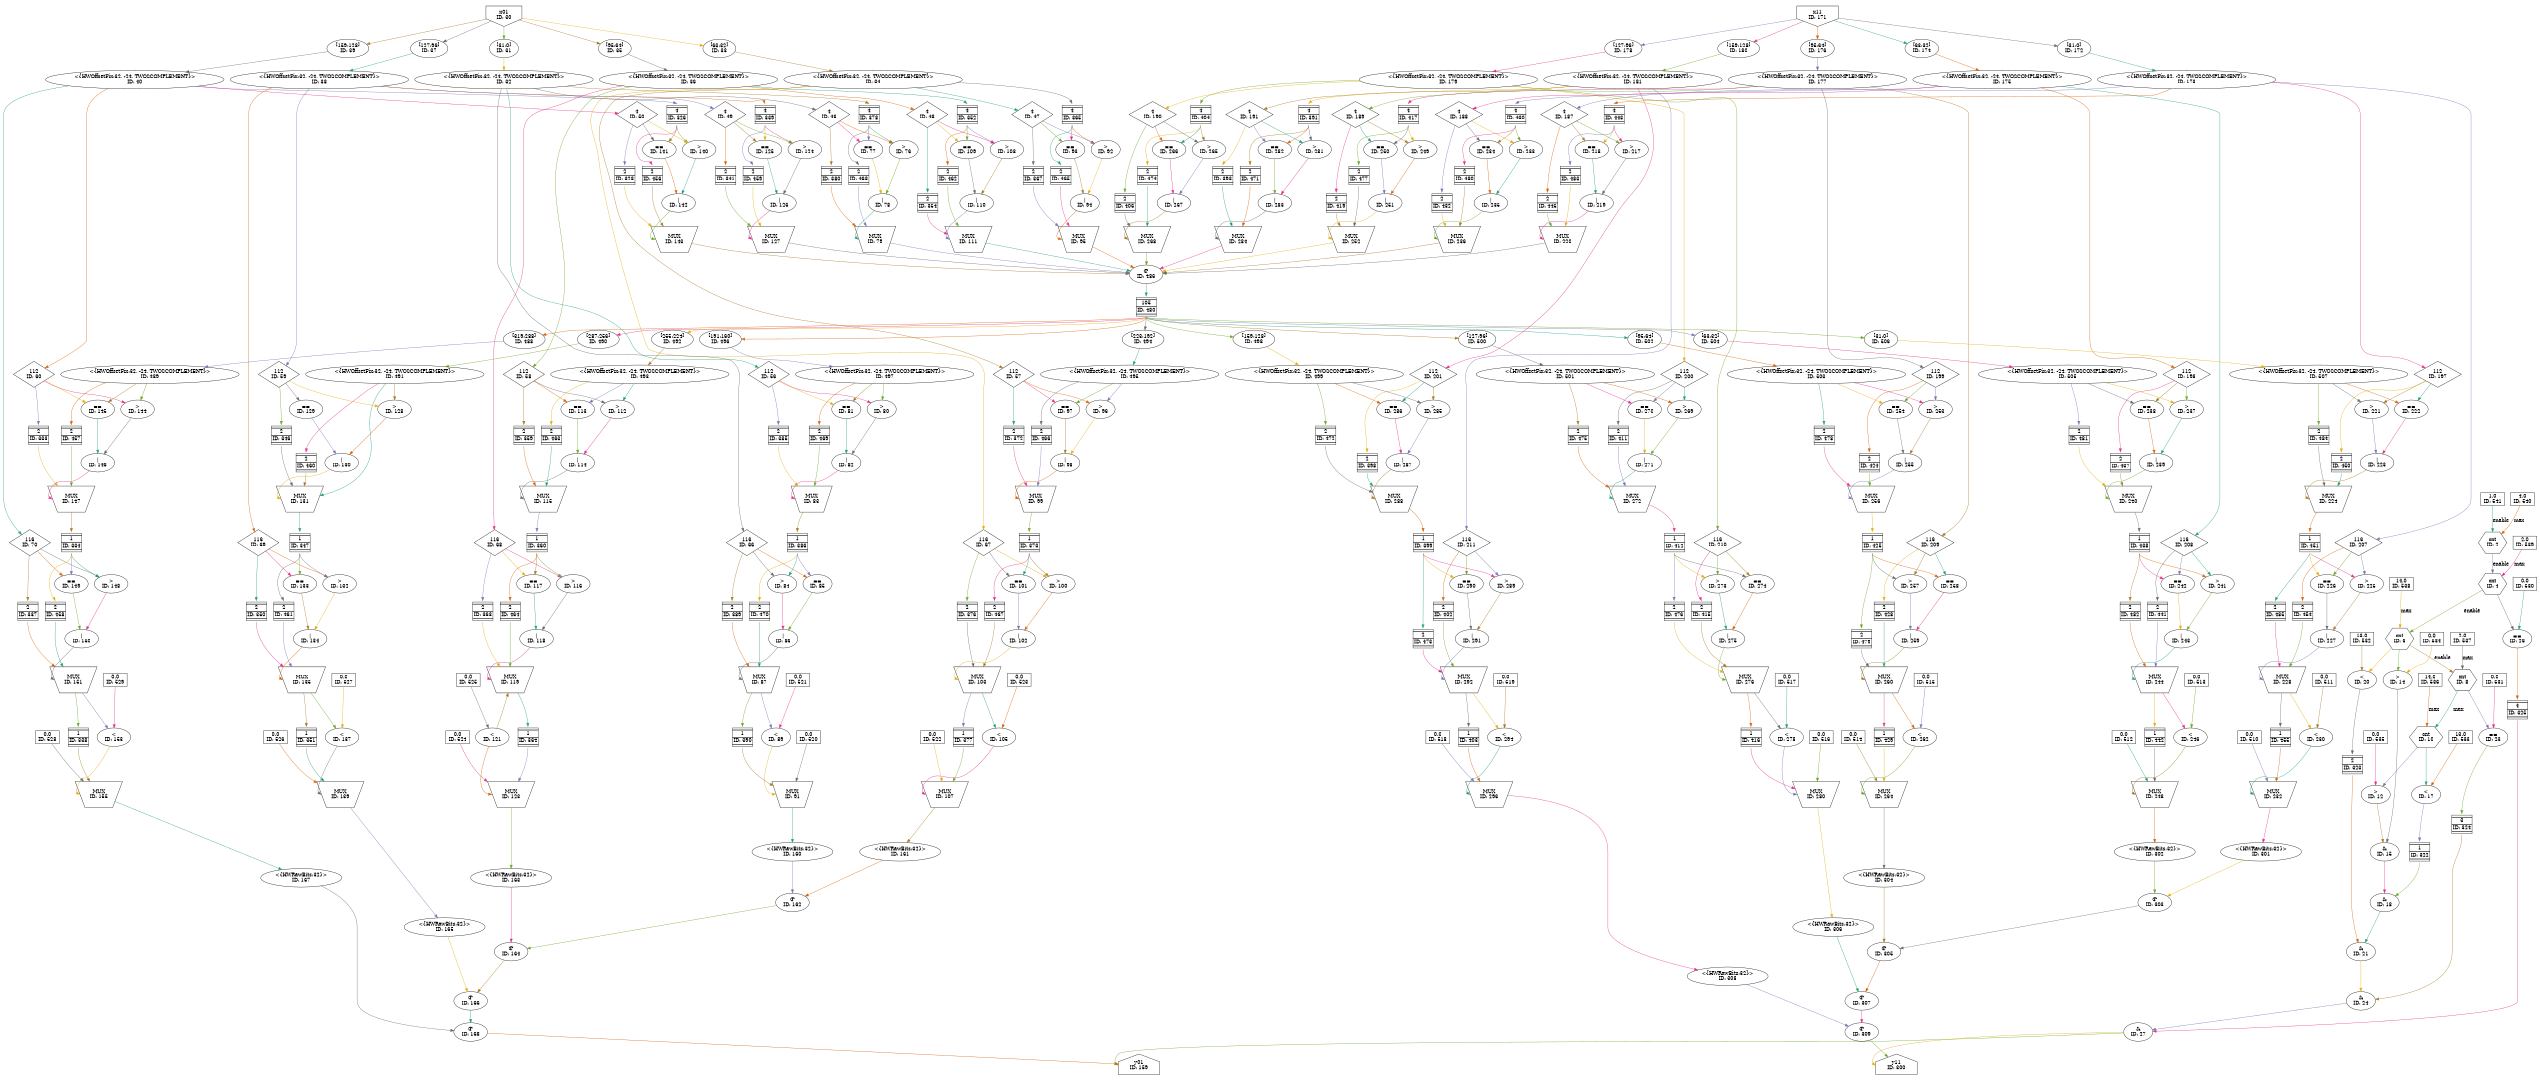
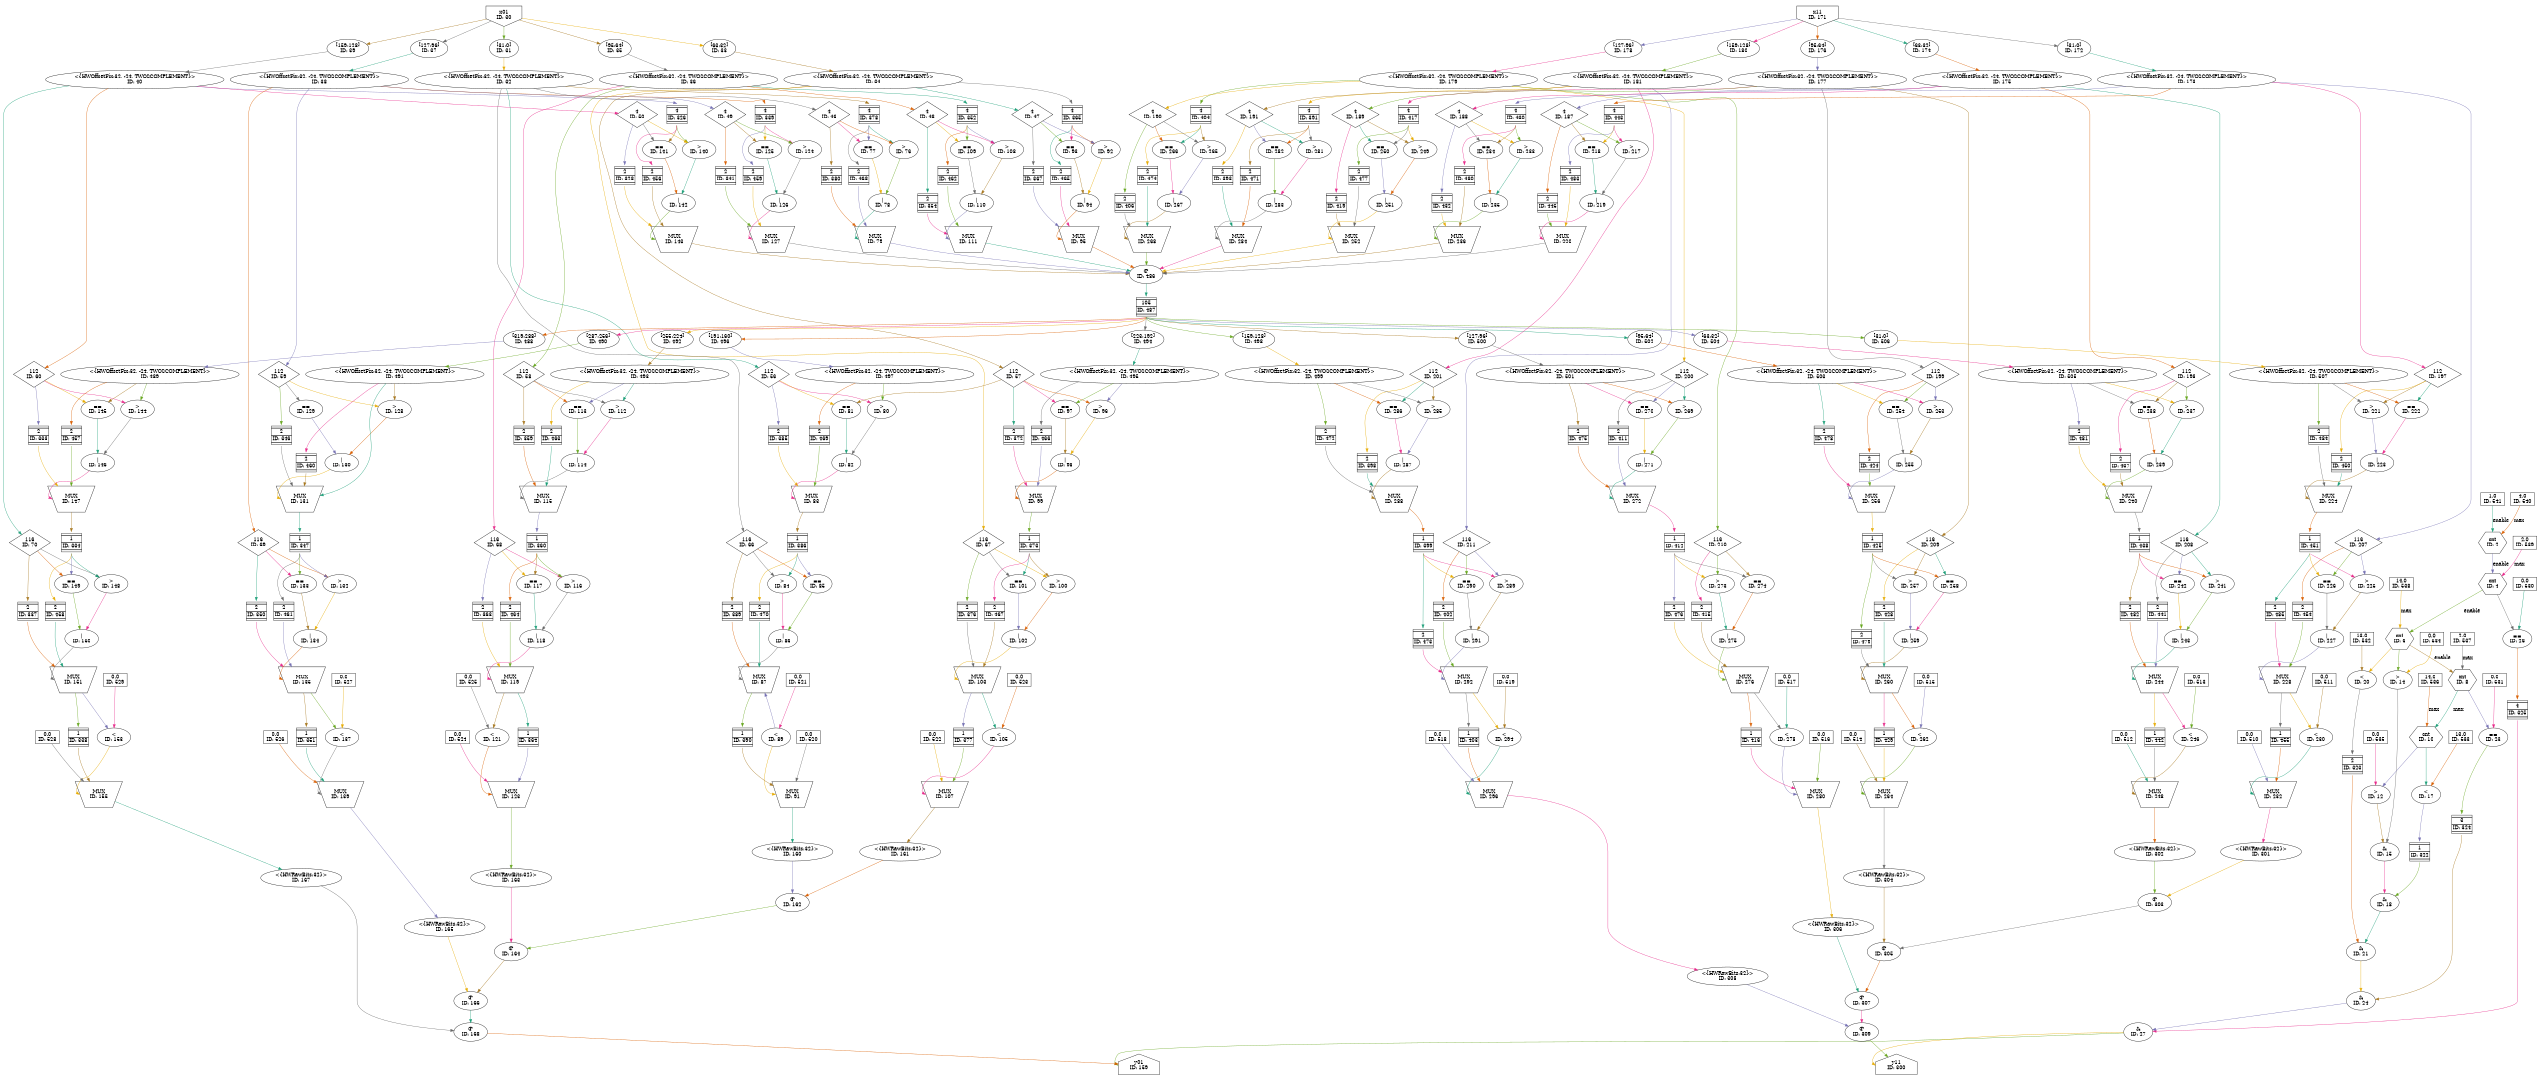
node "105": text "ID: 480" -> "ID: 487"
edge "<{HWOffsetFix:32, -24, TWOSCOMPLEMENT}> ID: 497" -> "== ID: 81": now "112 ID: 57" -> "== ID: 81"
edge "MUX ID: 87" -> "< ID: 89": reversed
edge "< ID: 121" -> "MUX ID: 119": reversed
